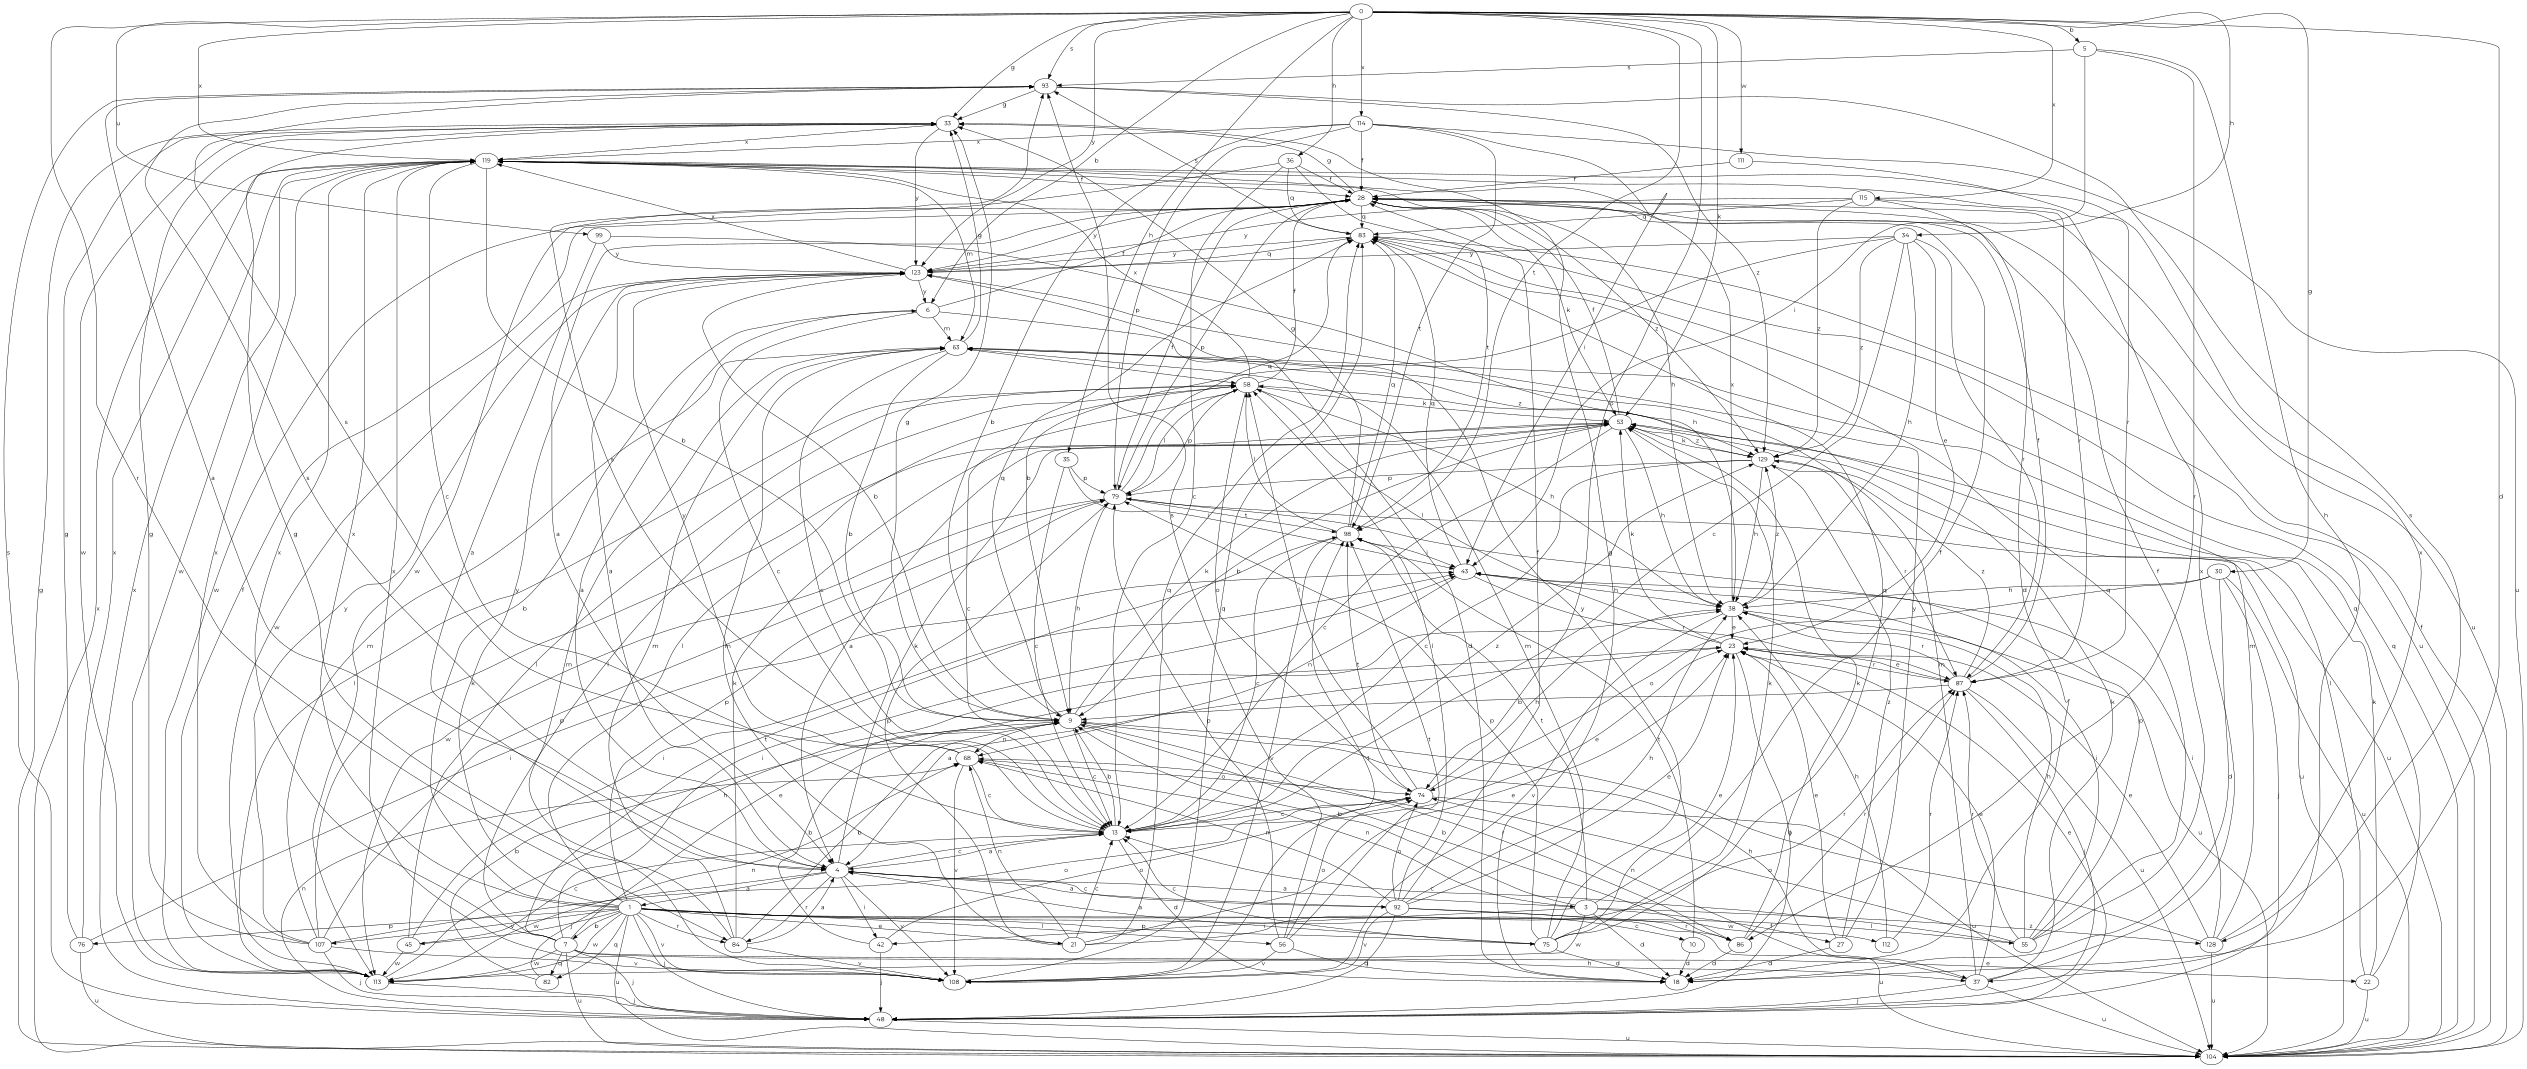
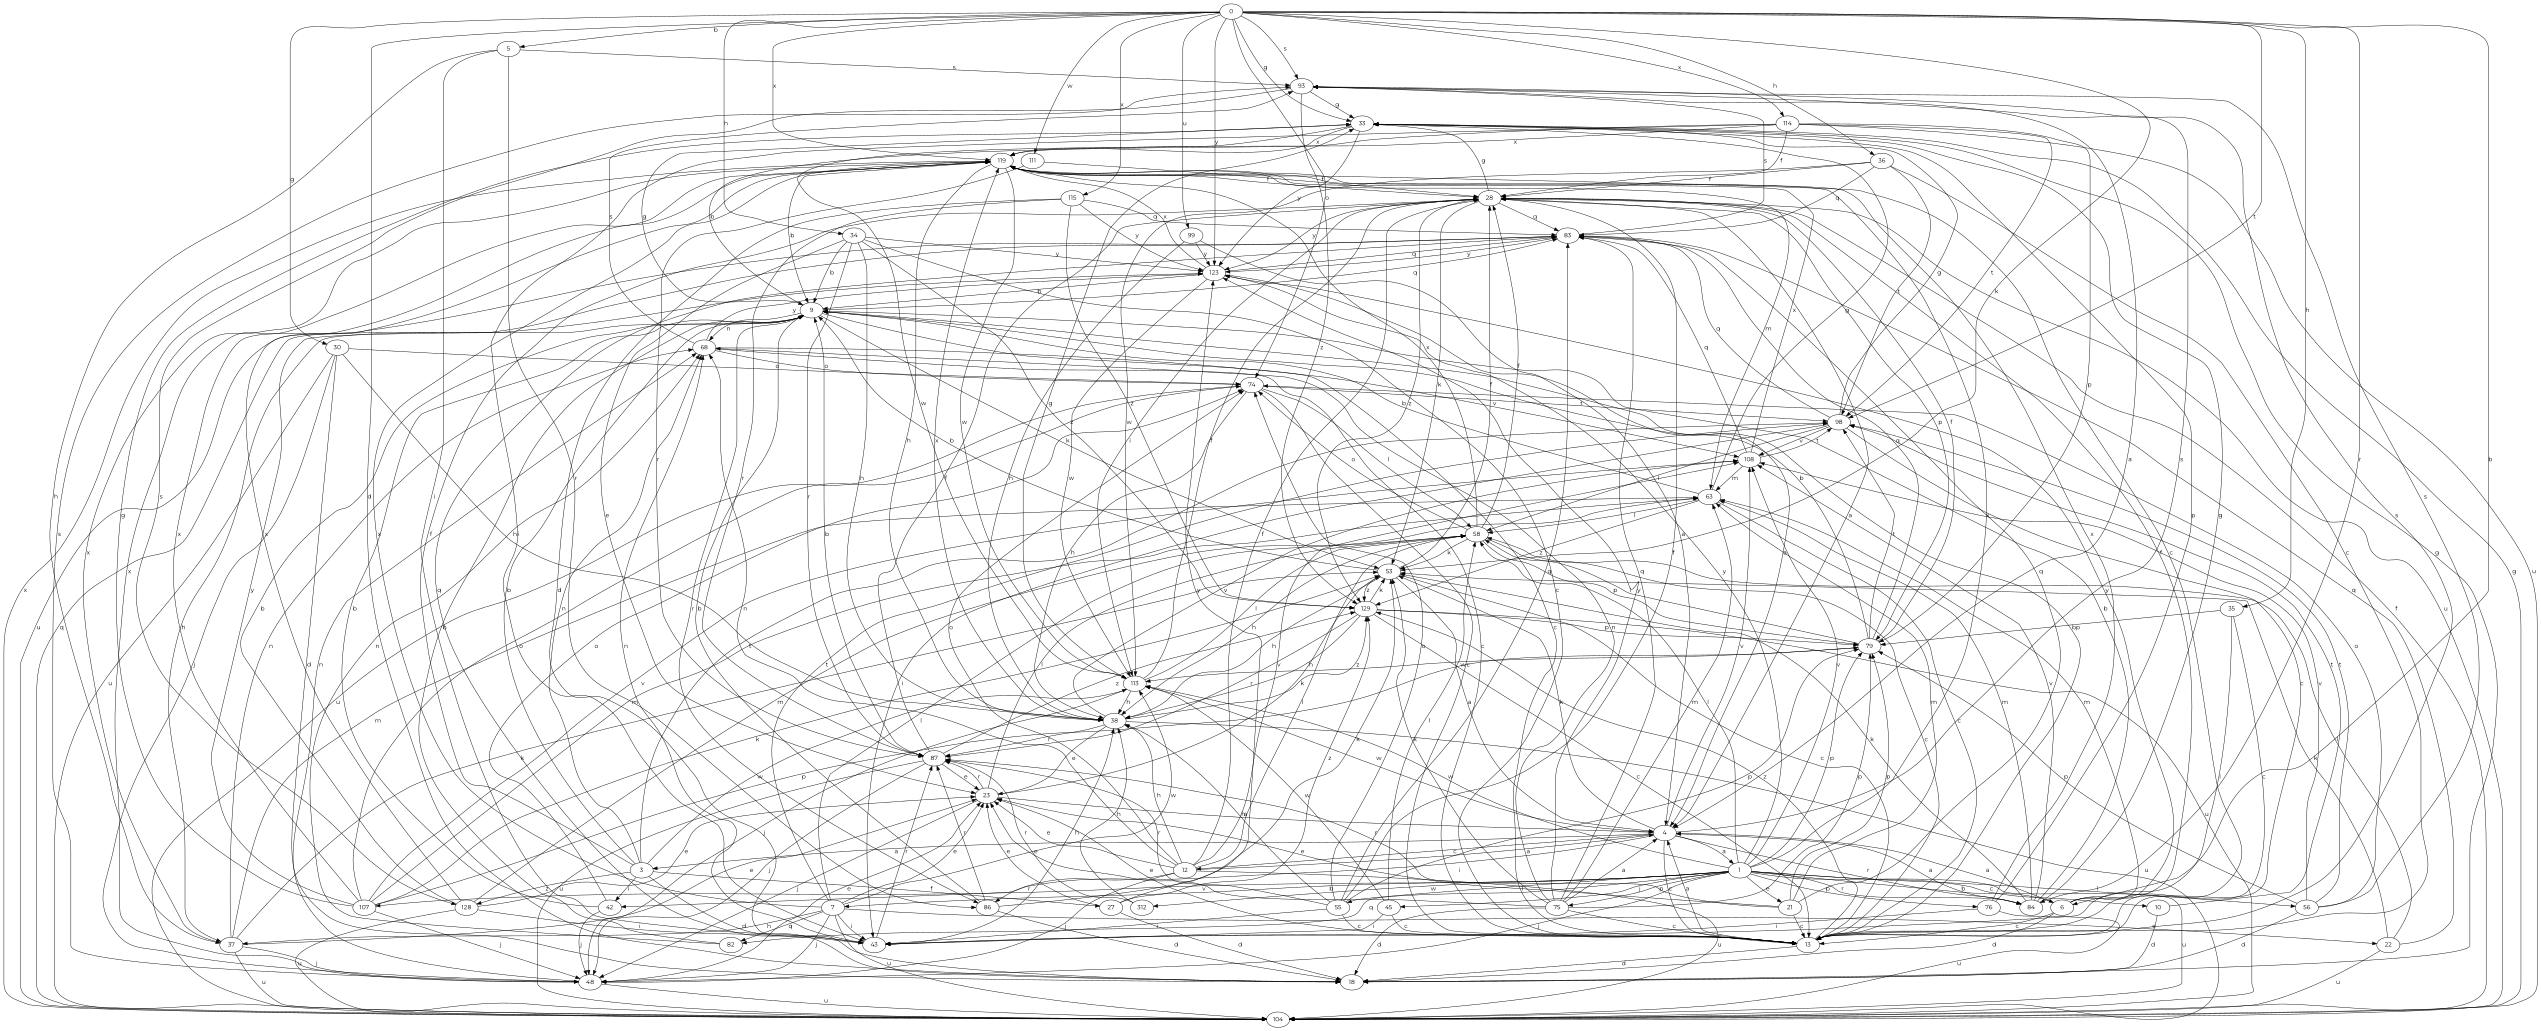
edge "123" -> "6": reversed
edge "113" -> "33": added, label "g"
edge "76" -> "33": label "g" -> "p"
edge "79" -> "104": removed, label "u"
edge "28" -> "113": label "w" -> "i"
edge "79" -> "9": label "h" -> "b"
edge "87" -> "38": reversed
edge "21" -> "68": now "75" -> "68"
node "92": label "92" -> "12"
node "112": label "112" -> "312"
